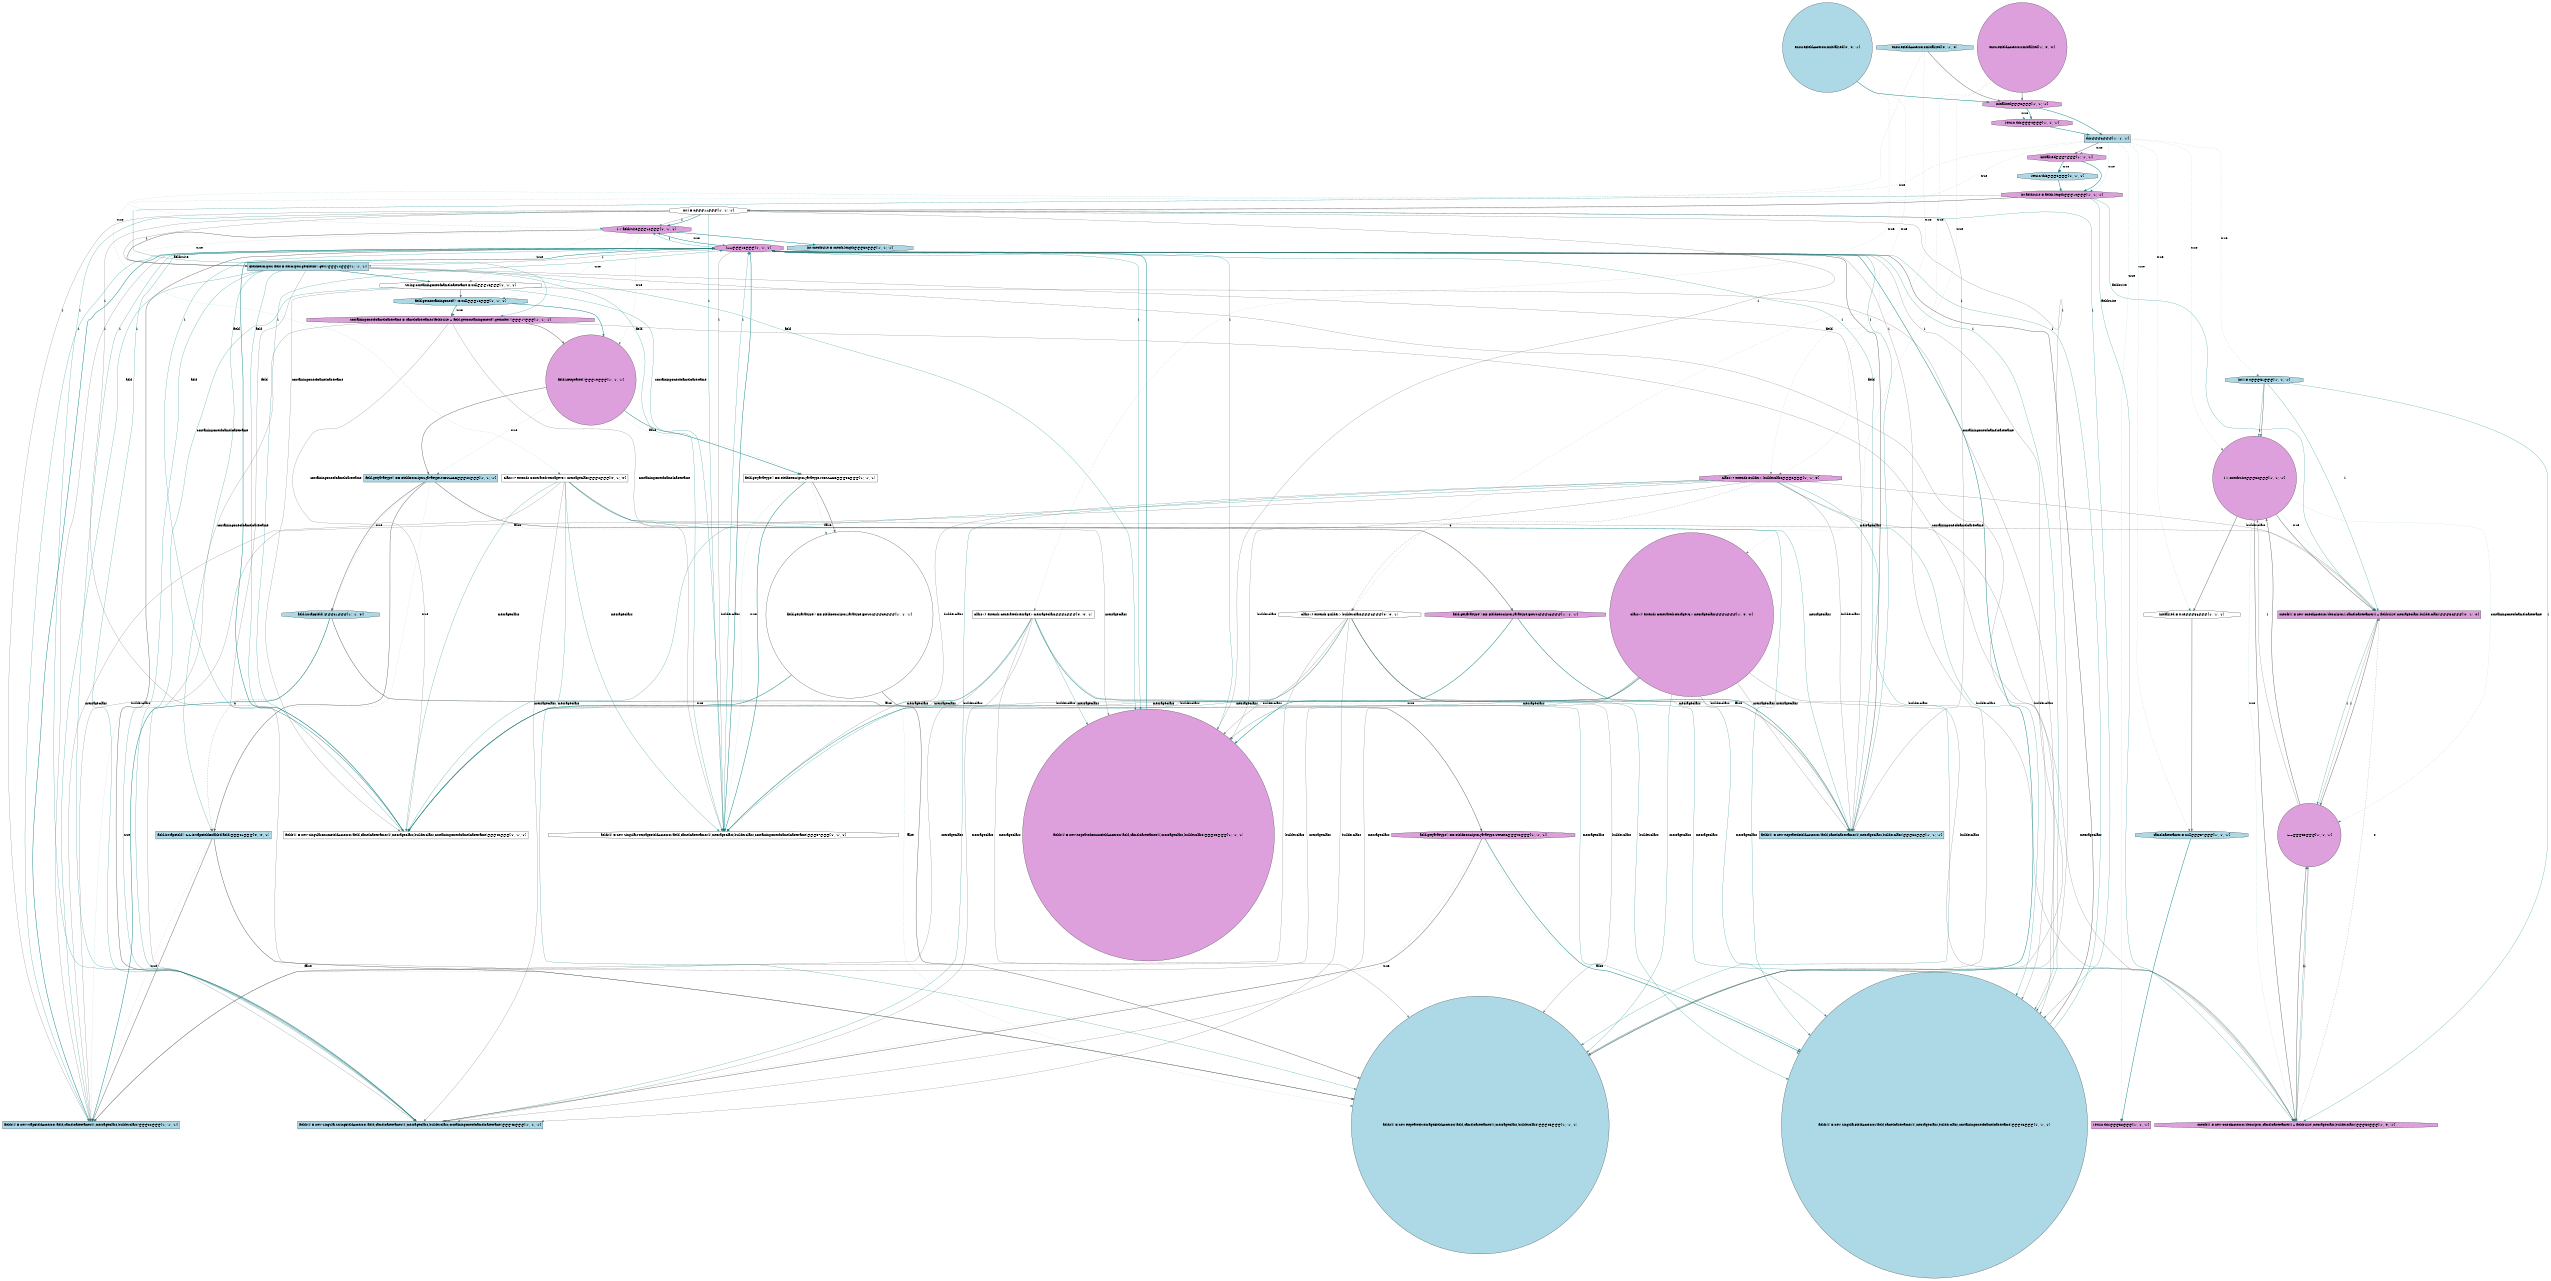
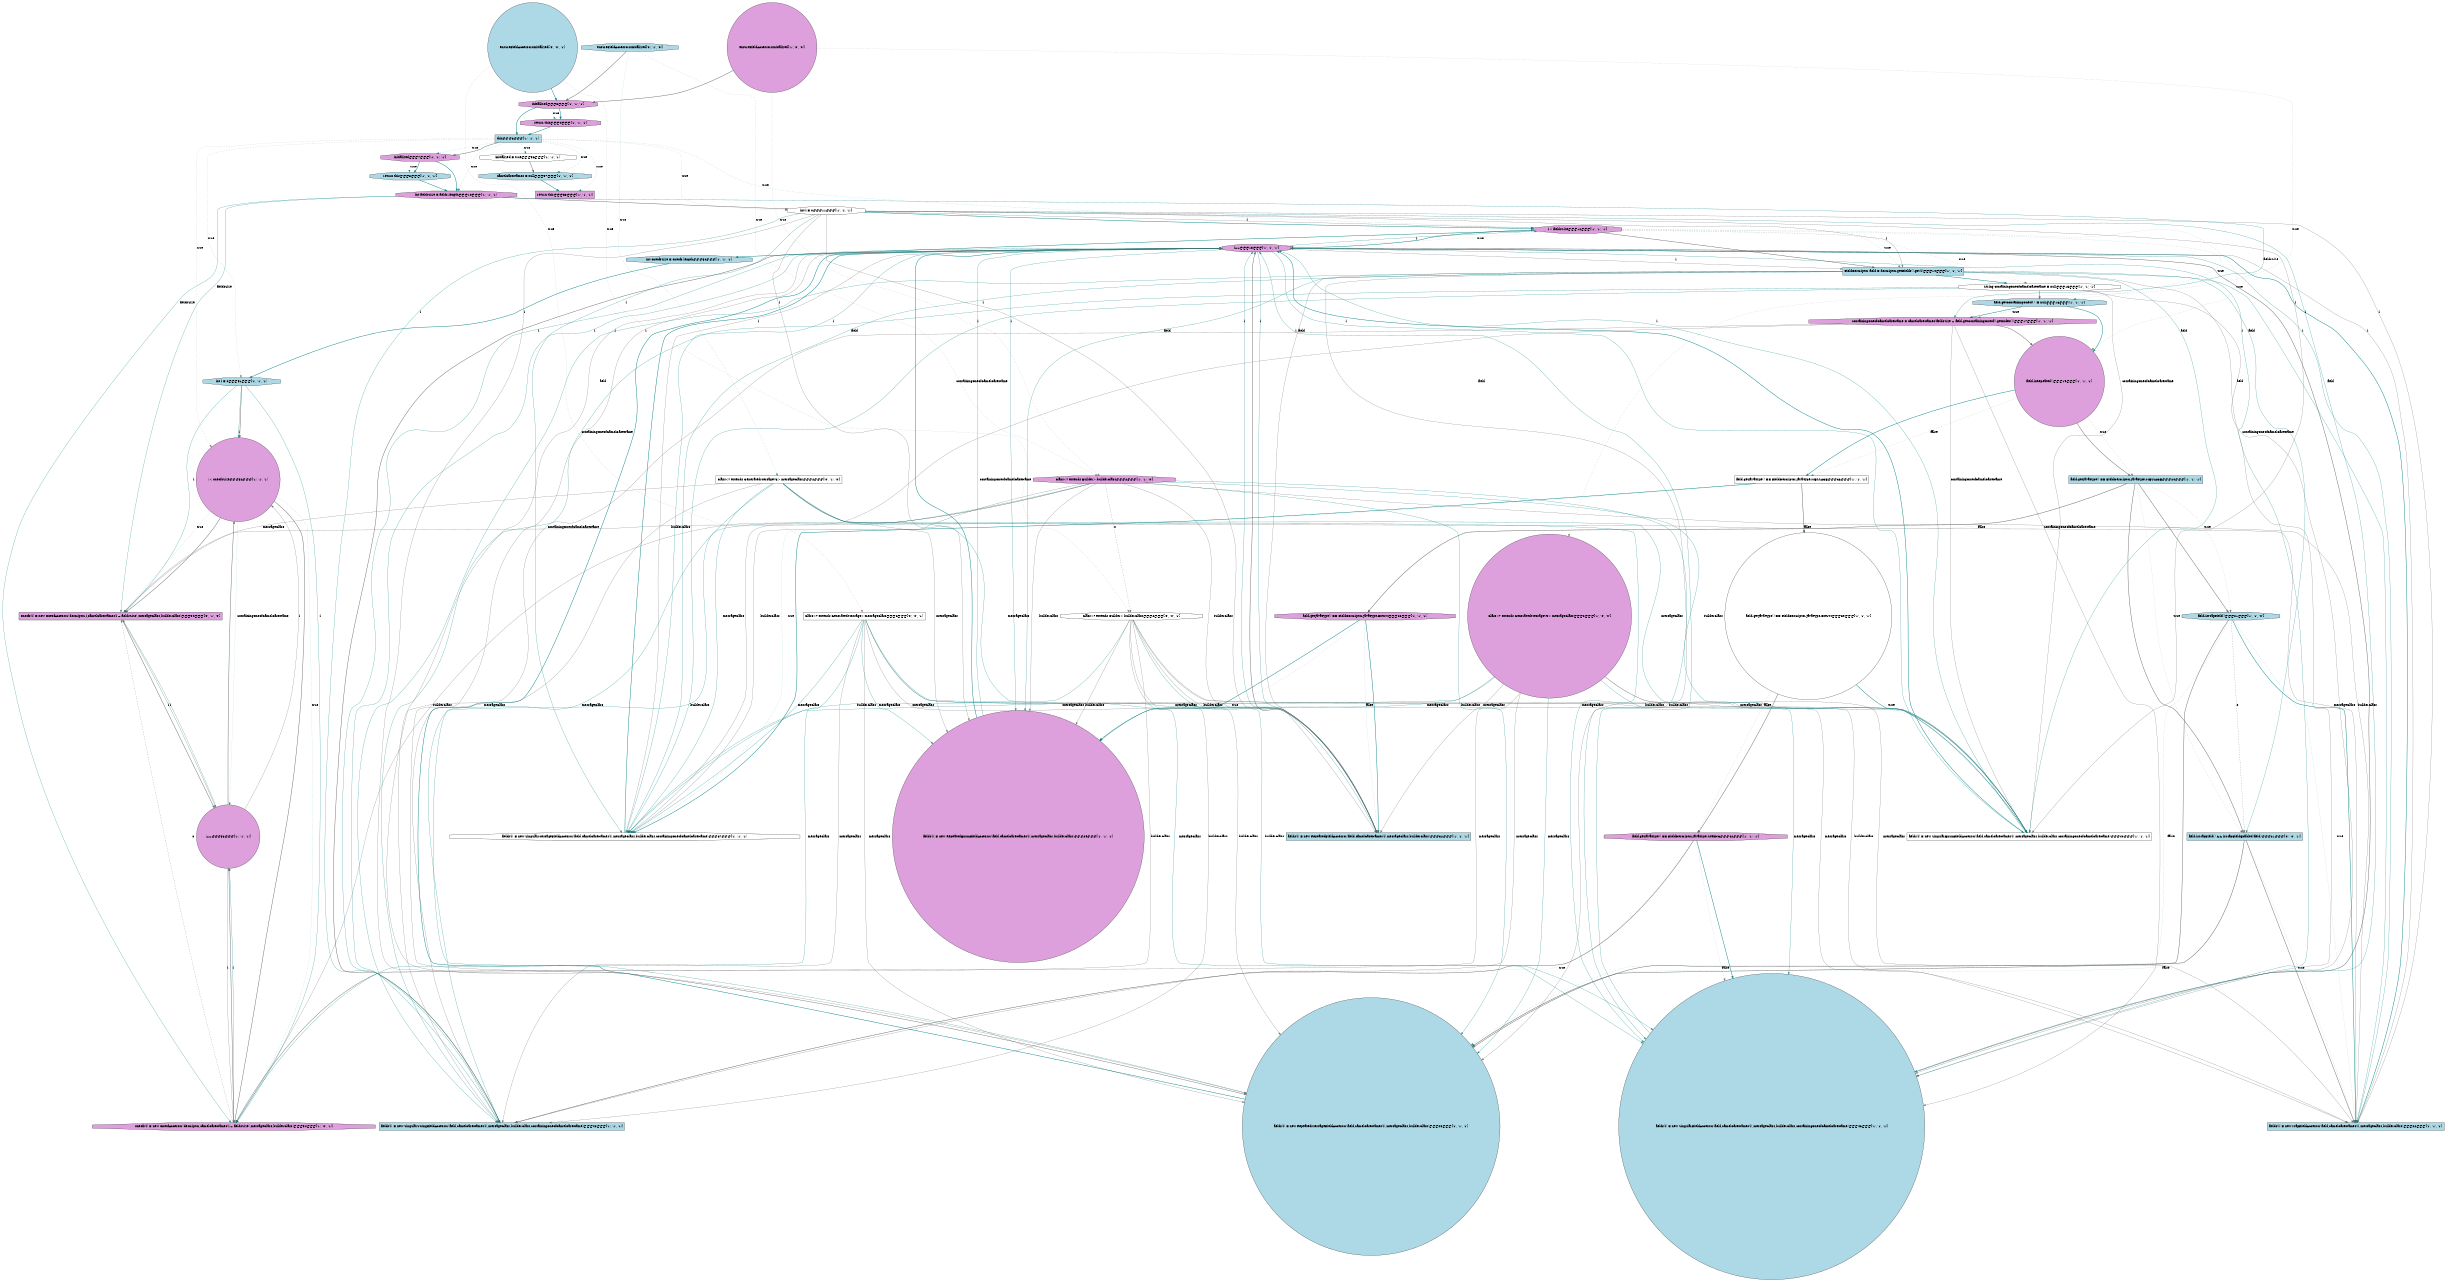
edge "int oneofsSize = oneofs.length@@@50@@@['1', '1', '1']" -> "int i = 0@@@51@@@['1', '1', '1']": added
edge "i < oneofsSize@@@52@@@['1', '1', '1']" -> "initialized = true@@@56@@@['1', '1', '1']": removed
